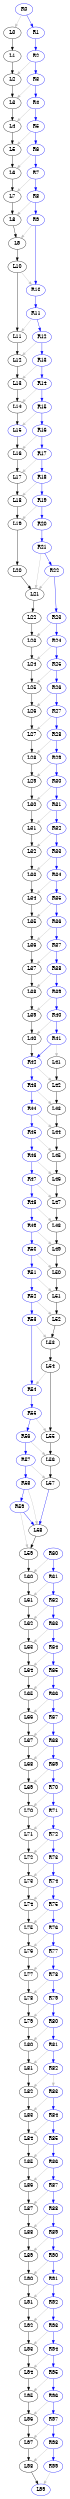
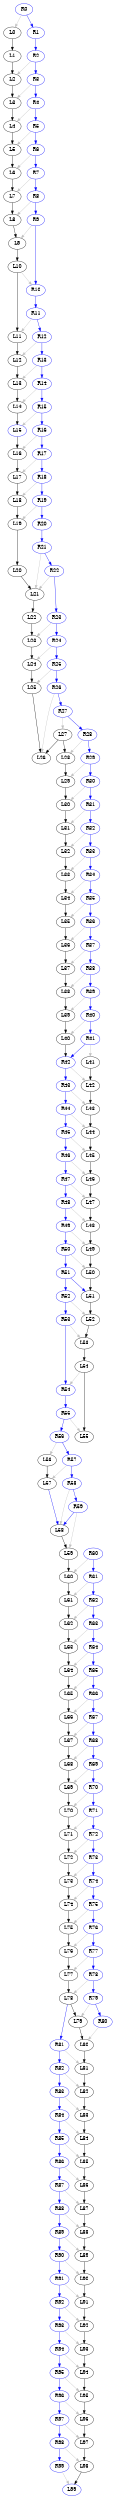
edge "L26" -> "L27": reversed
edge "R51" -> "L51": color gray -> blue
edge "L55" -> "L56": removed
edge "R80" -> "R81": now "L78" -> "R81"
edge "R82" -> "R83": color gray -> blue
